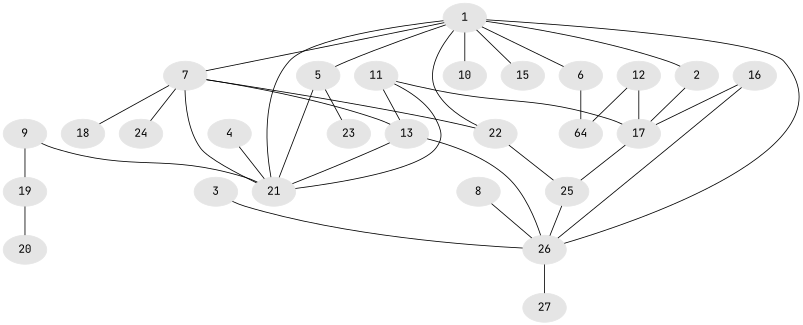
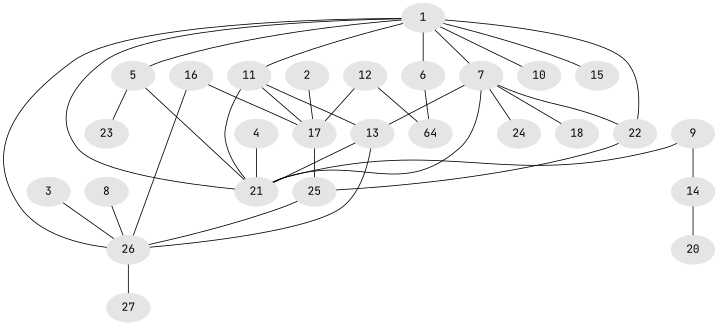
edge "1" -- "2": now "1" -- "11"
node "19": label "19" -> "14"
